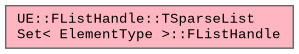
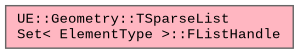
node "UE::FListHandle::TSparseList Set< ElementType >::FListHandle": label "UE::FListHandle::TSparseList Set< ElementType >::FListHandle" -> "UE::Geometry::TSparseList Set< ElementType >::FListHandle"
